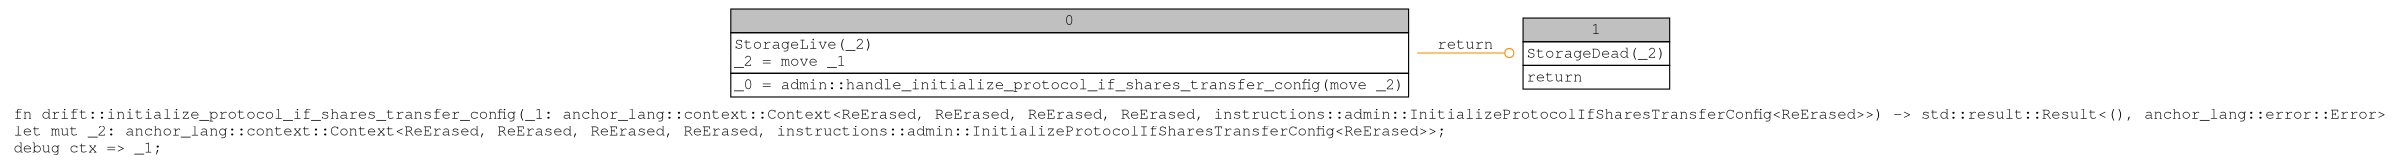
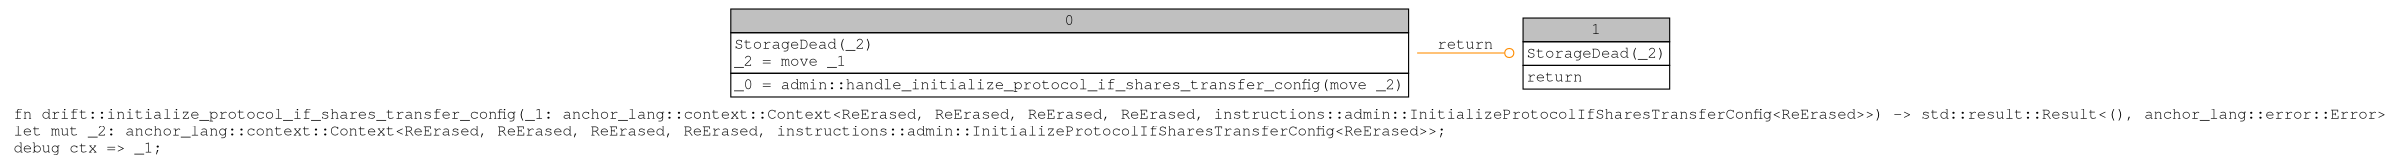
node "0": text "StorageLive(_2)" -> "StorageDead(_2)"
